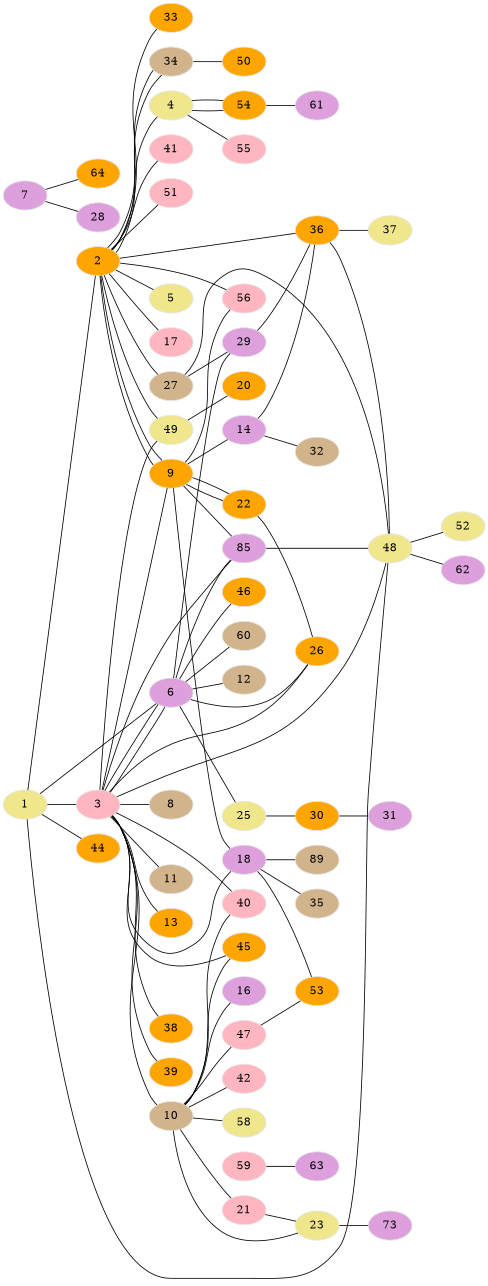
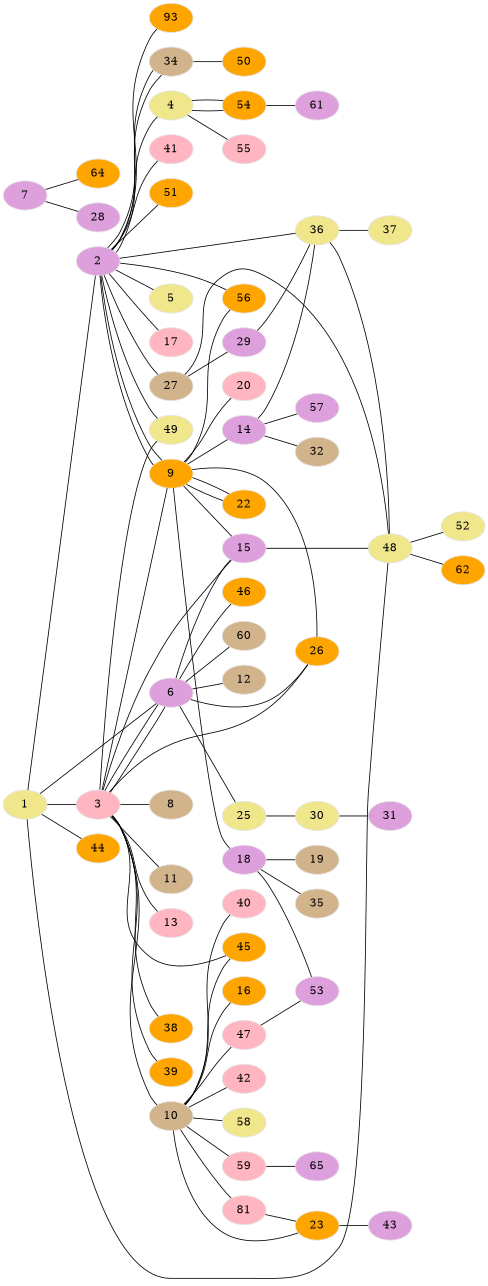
node "33": label "33" -> "93"
node "51": fillcolor lightpink -> orange
node "36": fillcolor orange -> khaki
node "2": fillcolor orange -> plum
node "56": fillcolor lightpink -> orange
node "20": fillcolor orange -> lightpink
node "57": added
edge "20" -- "49": now "20" -- "9"
edge "29" -- "6": removed
node "85": label "85" -> "15"
node "62": fillcolor plum -> orange
edge "22" -- "26": now "9" -- "26"
edge "48" -- "3": removed
node "30": fillcolor orange -> khaki
edge "3" -- "40": removed
node "89": label "89" -> "19"
node "13": fillcolor orange -> lightpink
edge "3" -- "18": removed
node "16": fillcolor plum -> orange
node "53": fillcolor orange -> plum
edge "10" -- "59": added
node "63": label "63" -> "65"
node "21": label "21" -> "81"
node "23": fillcolor khaki -> orange
node "73": label "73" -> "43"
